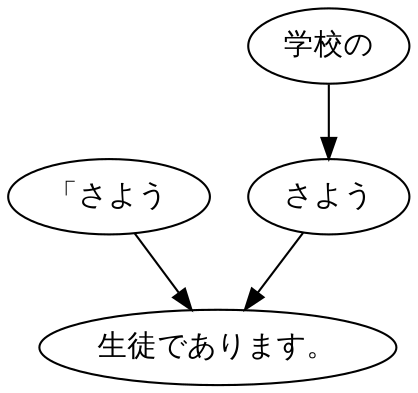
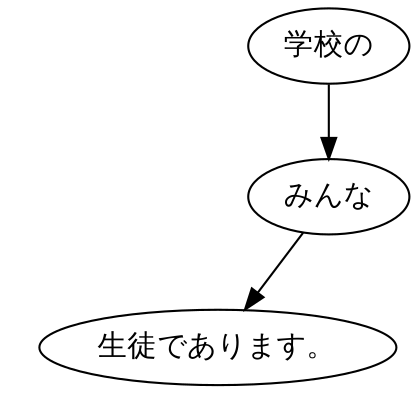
node "「さよう": removed
node "さよう": label "さよう" -> "みんな"
